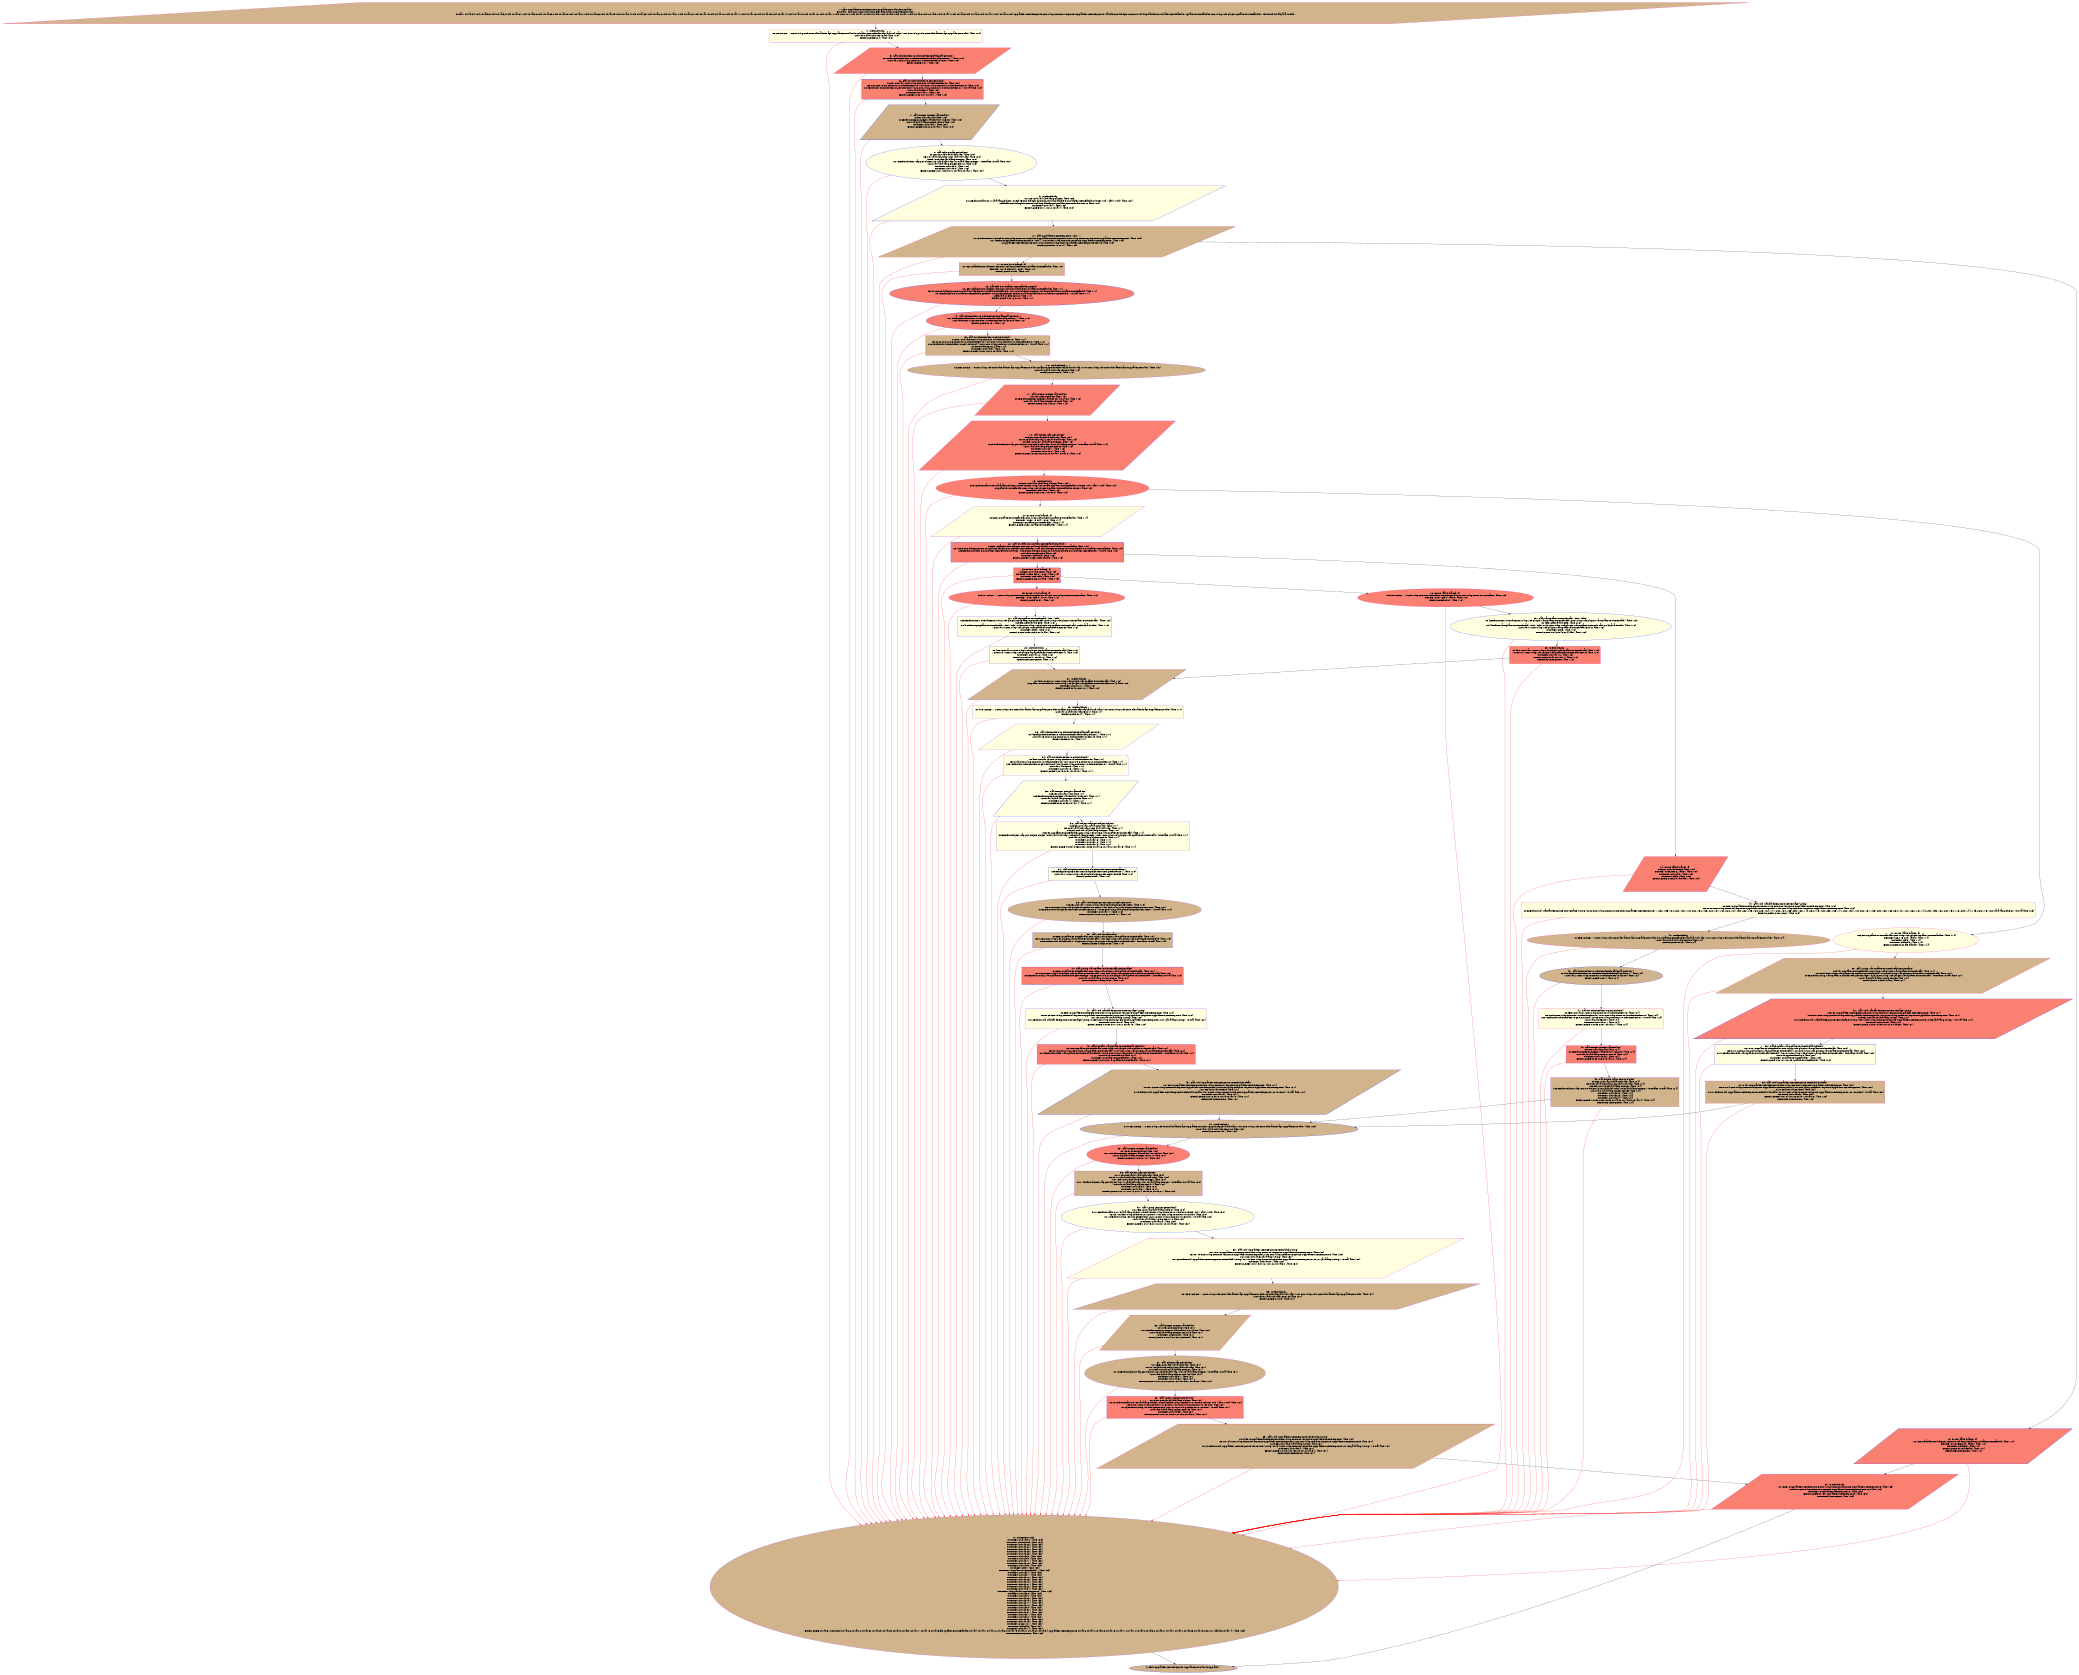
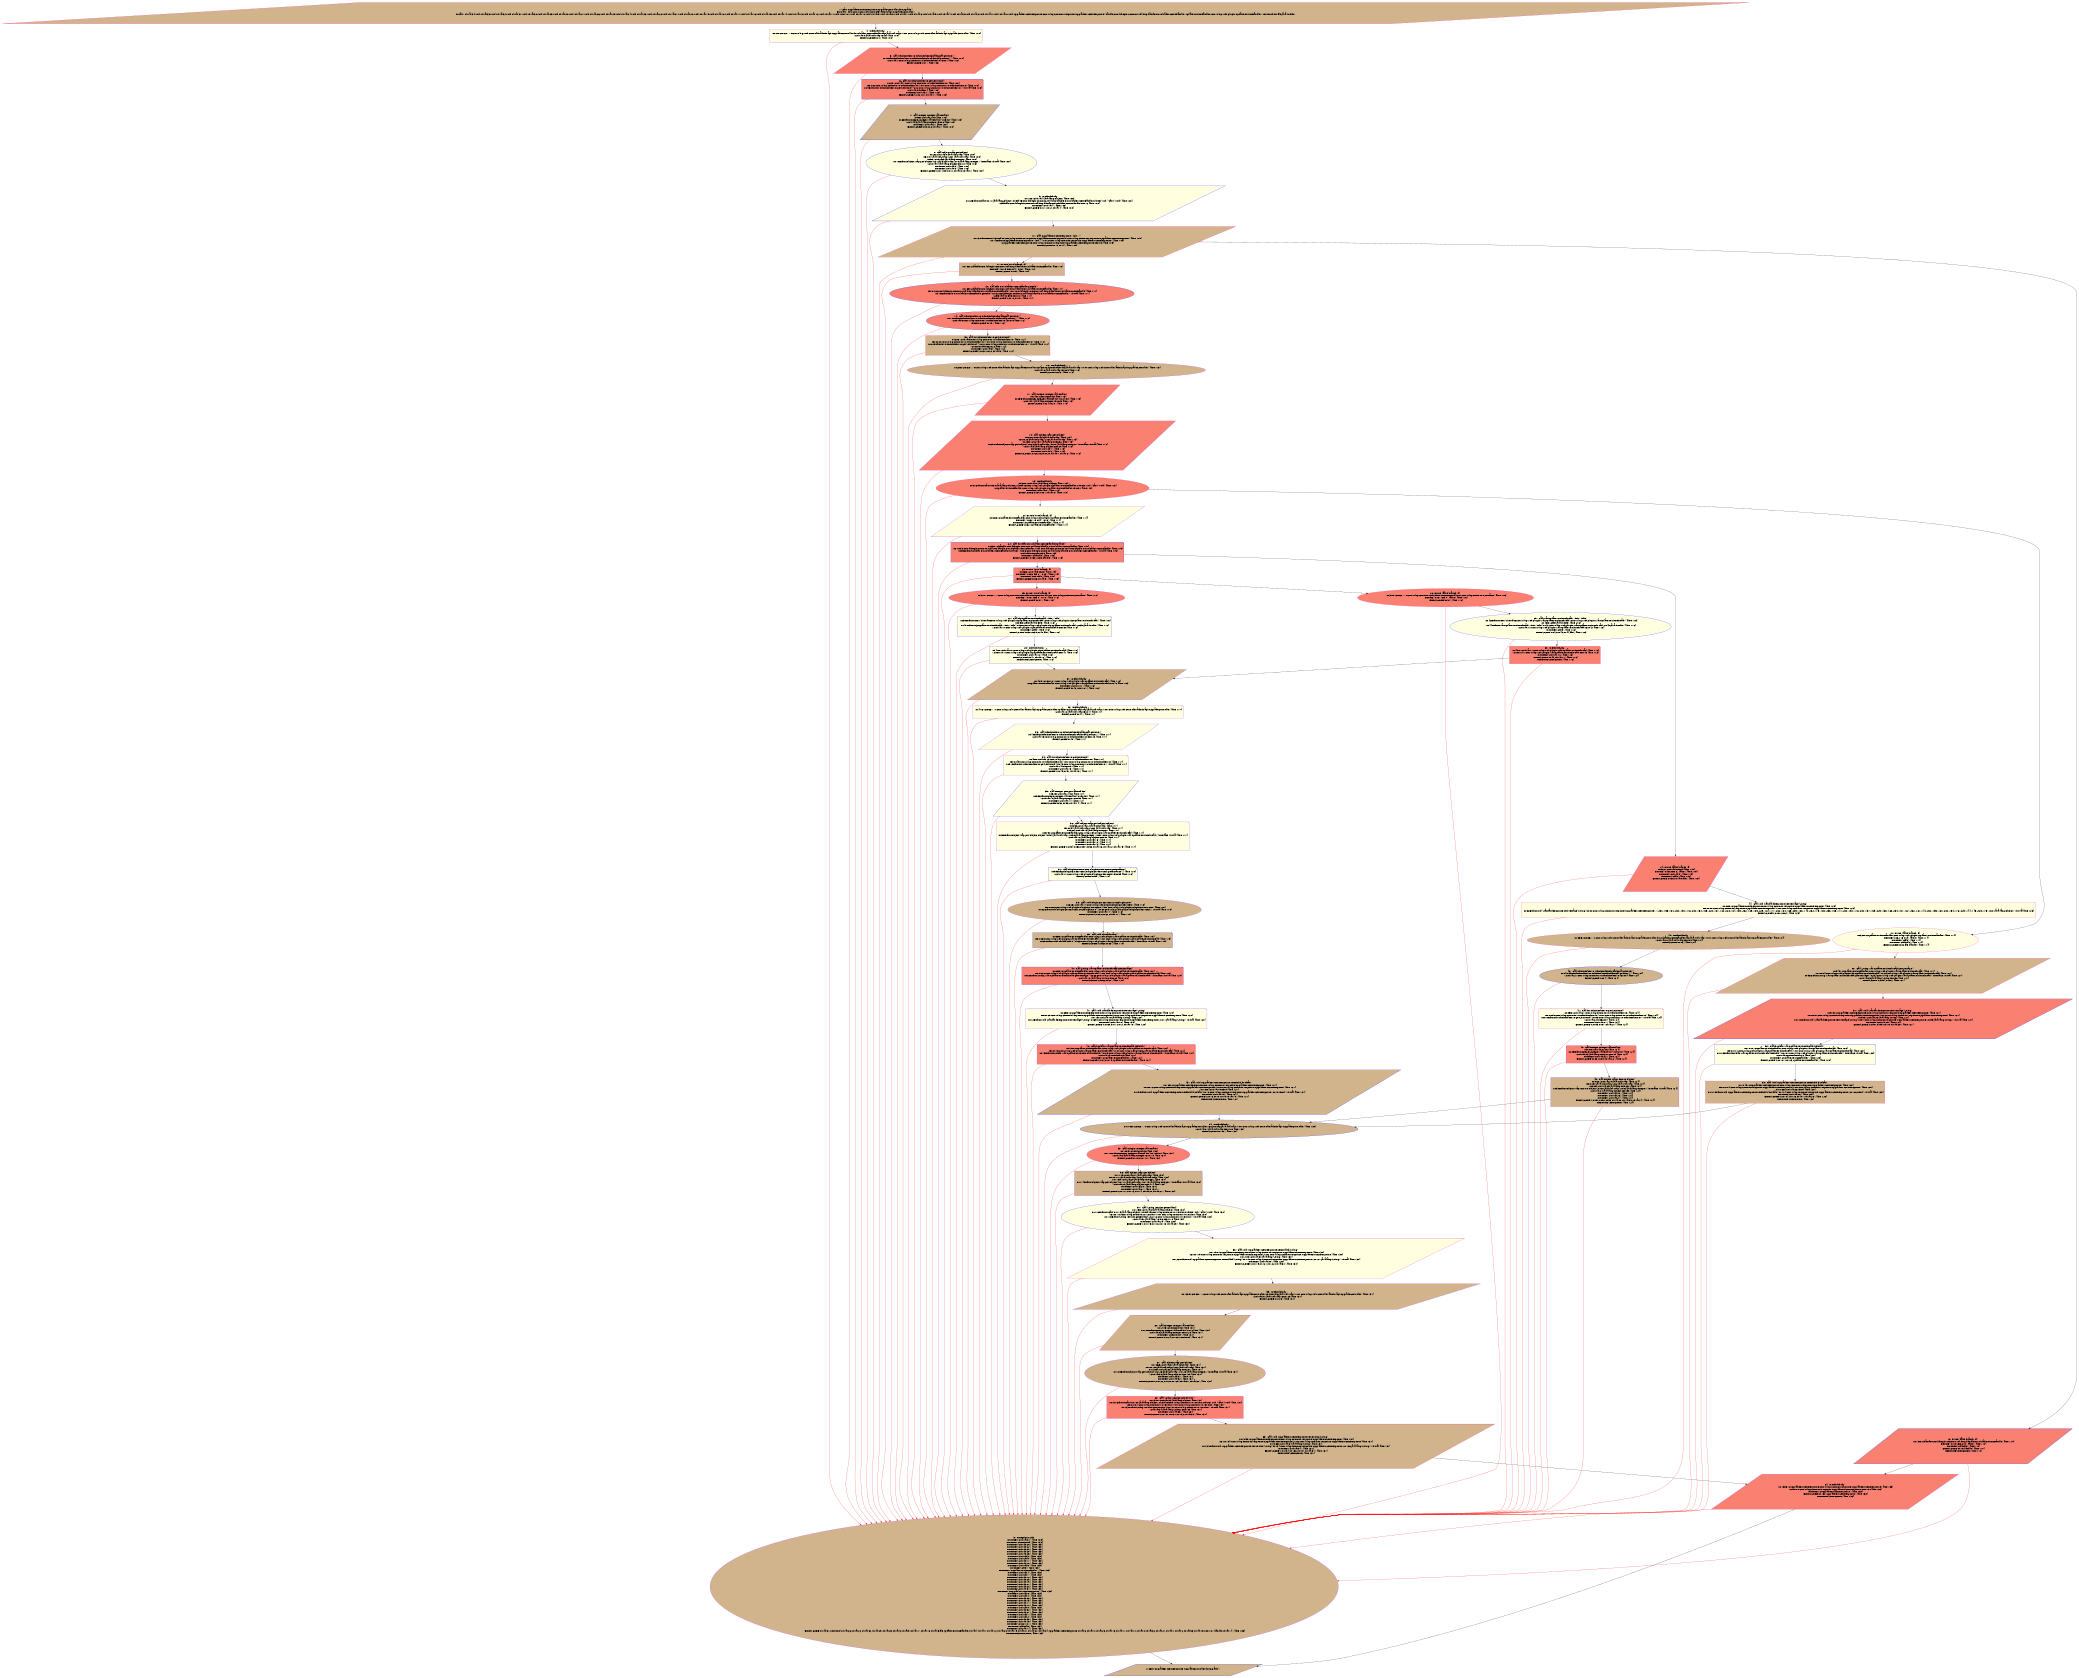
node "2: Exit UpgradeProcessResponse UpgradeController.doUpgrade()": shape ellipse -> parallelogram
